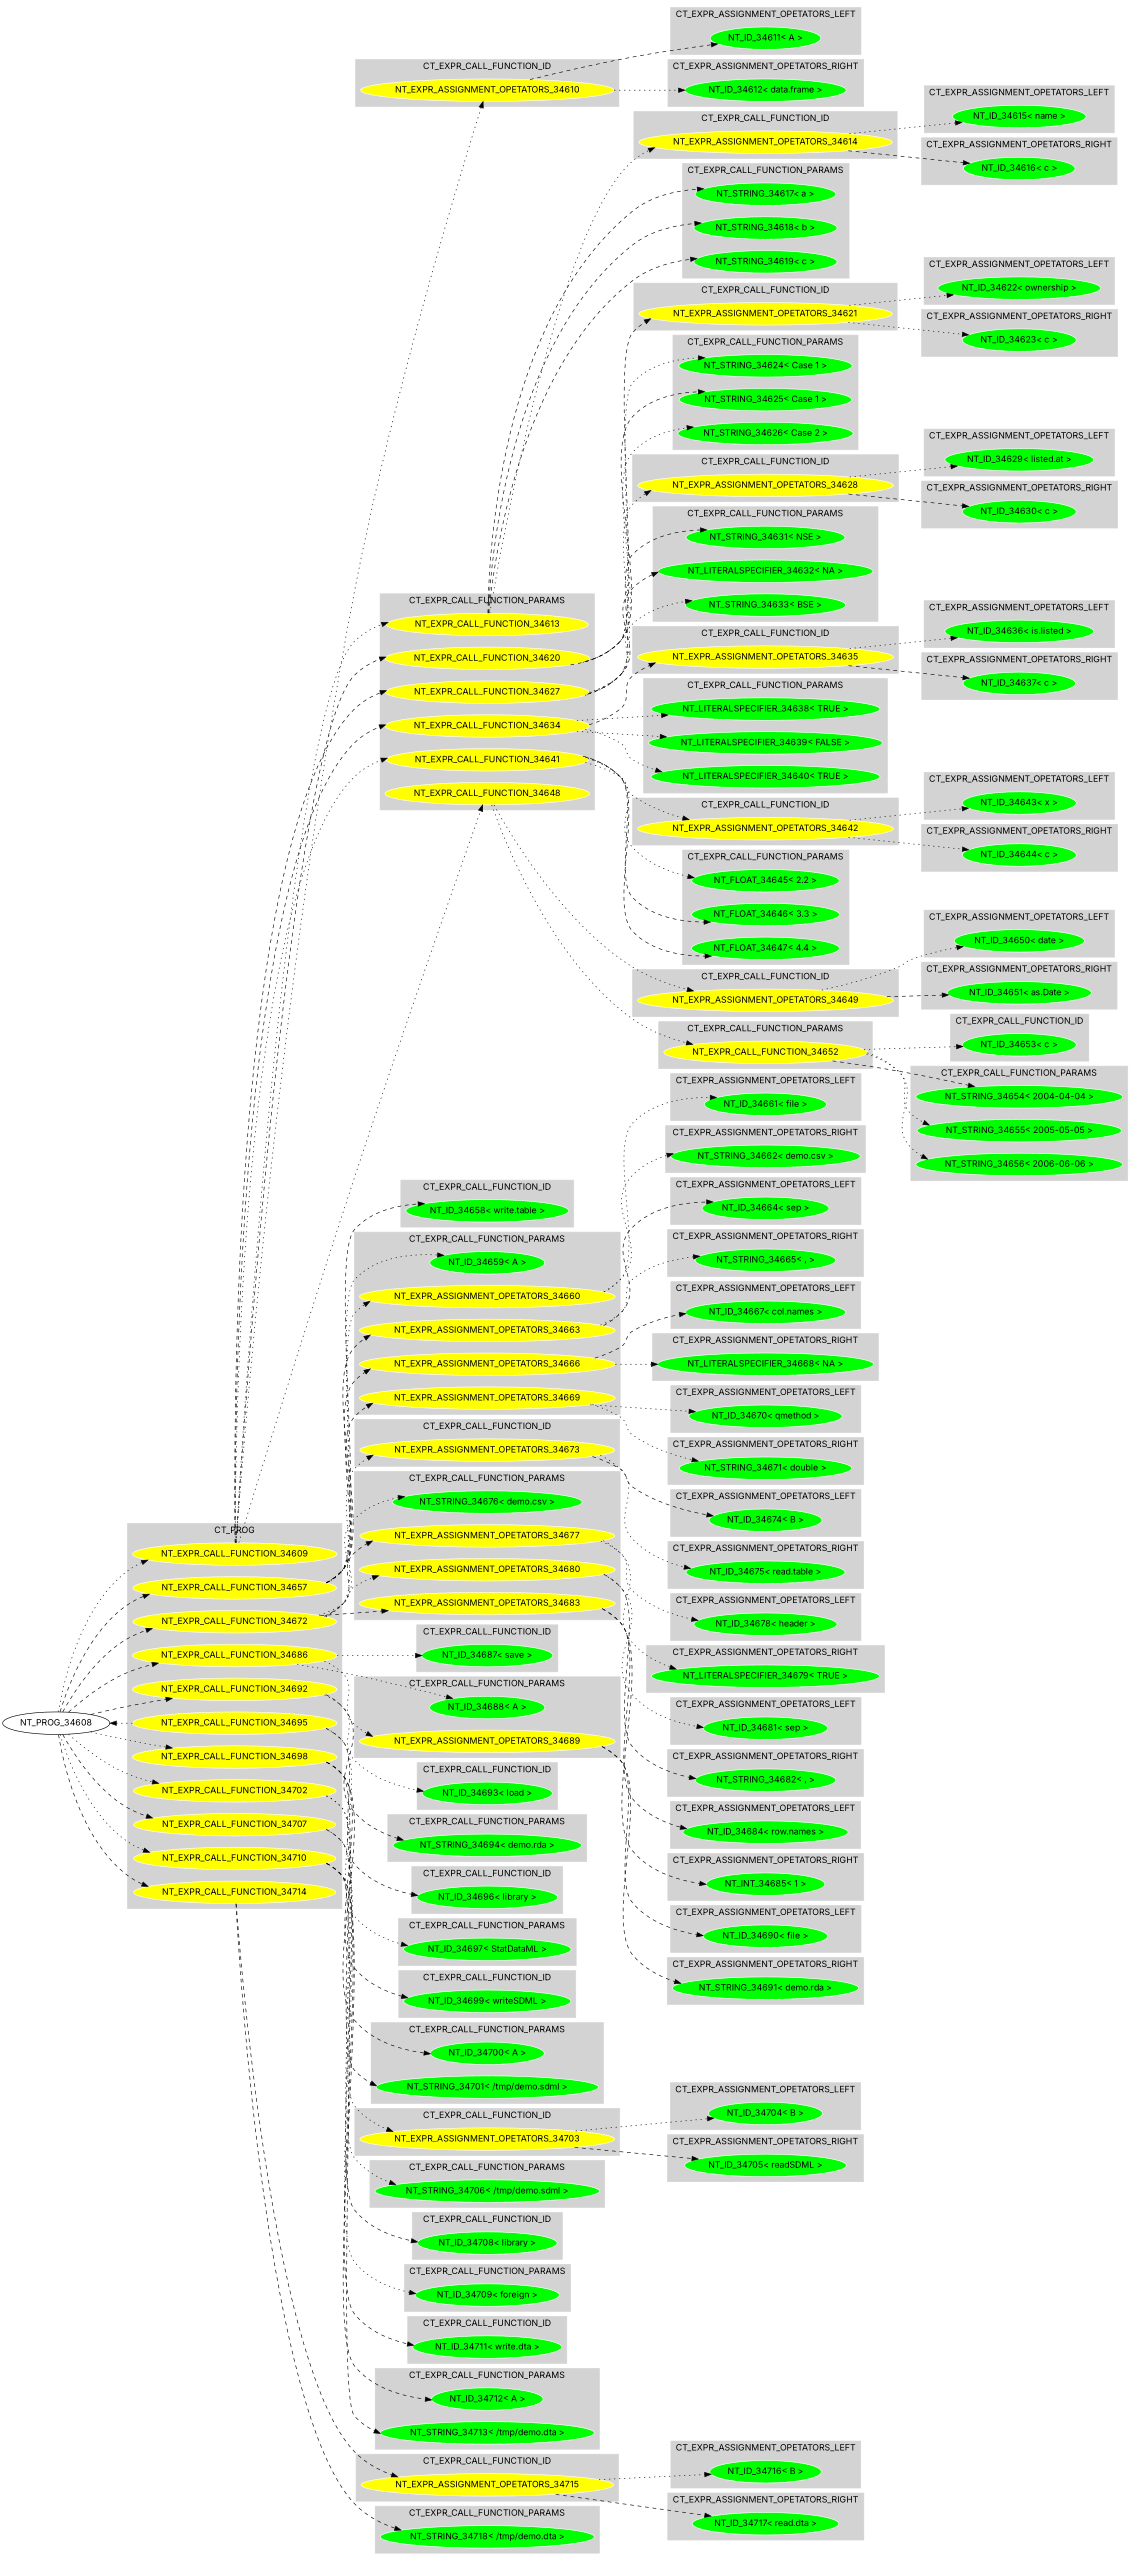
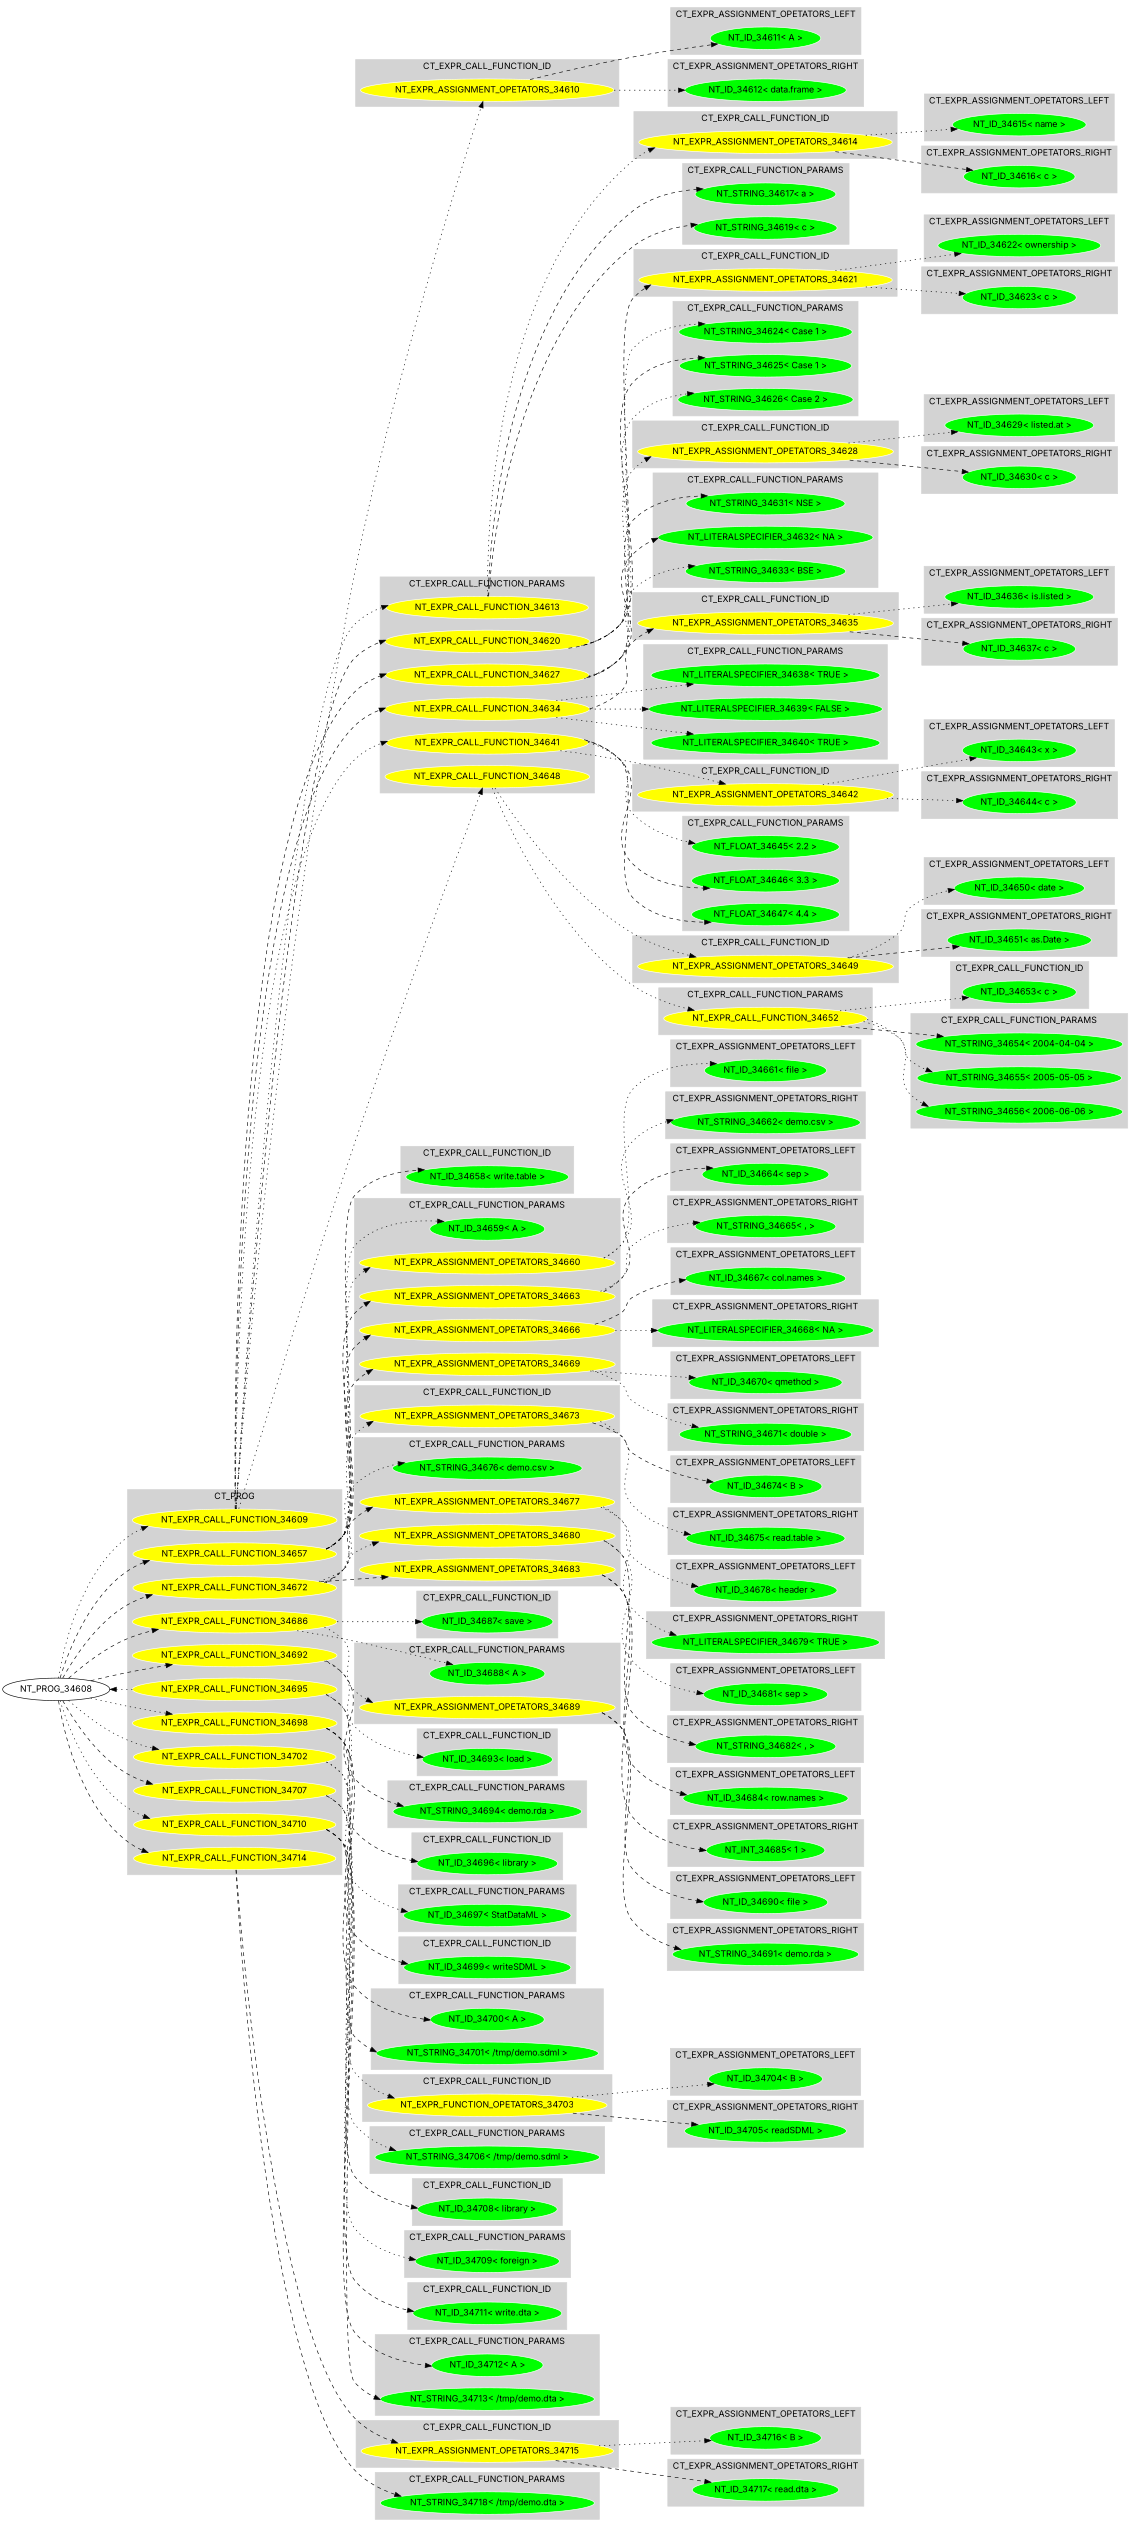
node "NT_STRING_34618< b >": removed
node "NT_EXPR_ASSIGNMENT_OPETATORS_34703": label "NT_EXPR_ASSIGNMENT_OPETATORS_34703" -> "NT_EXPR_FUNCTION_OPETATORS_34703"
